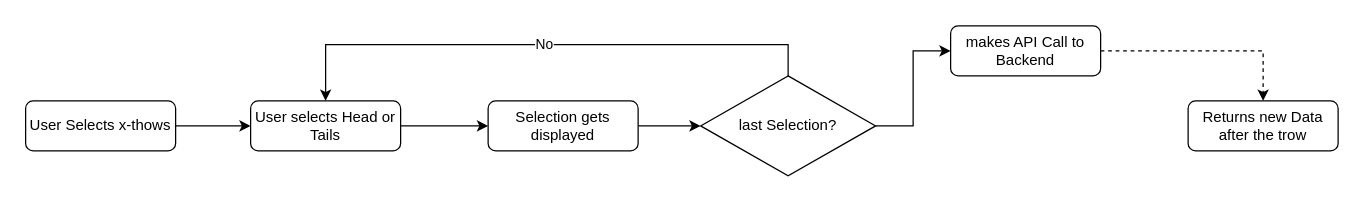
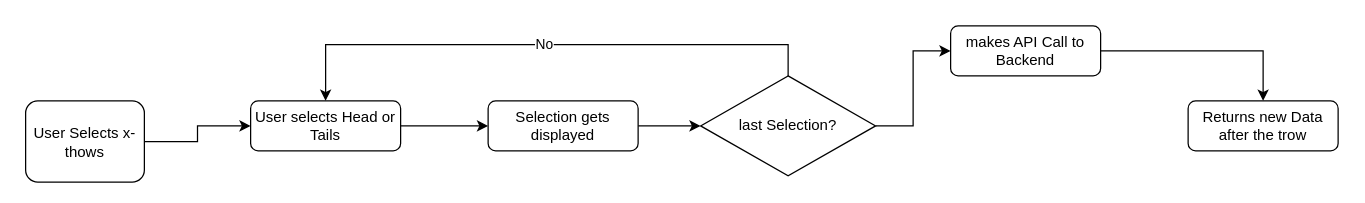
edge "makes API Call to Backend" -> "Returns new Data after the trow": style dashed -> solid
node "User Selects x-thows": size 150x50 -> 119x81
